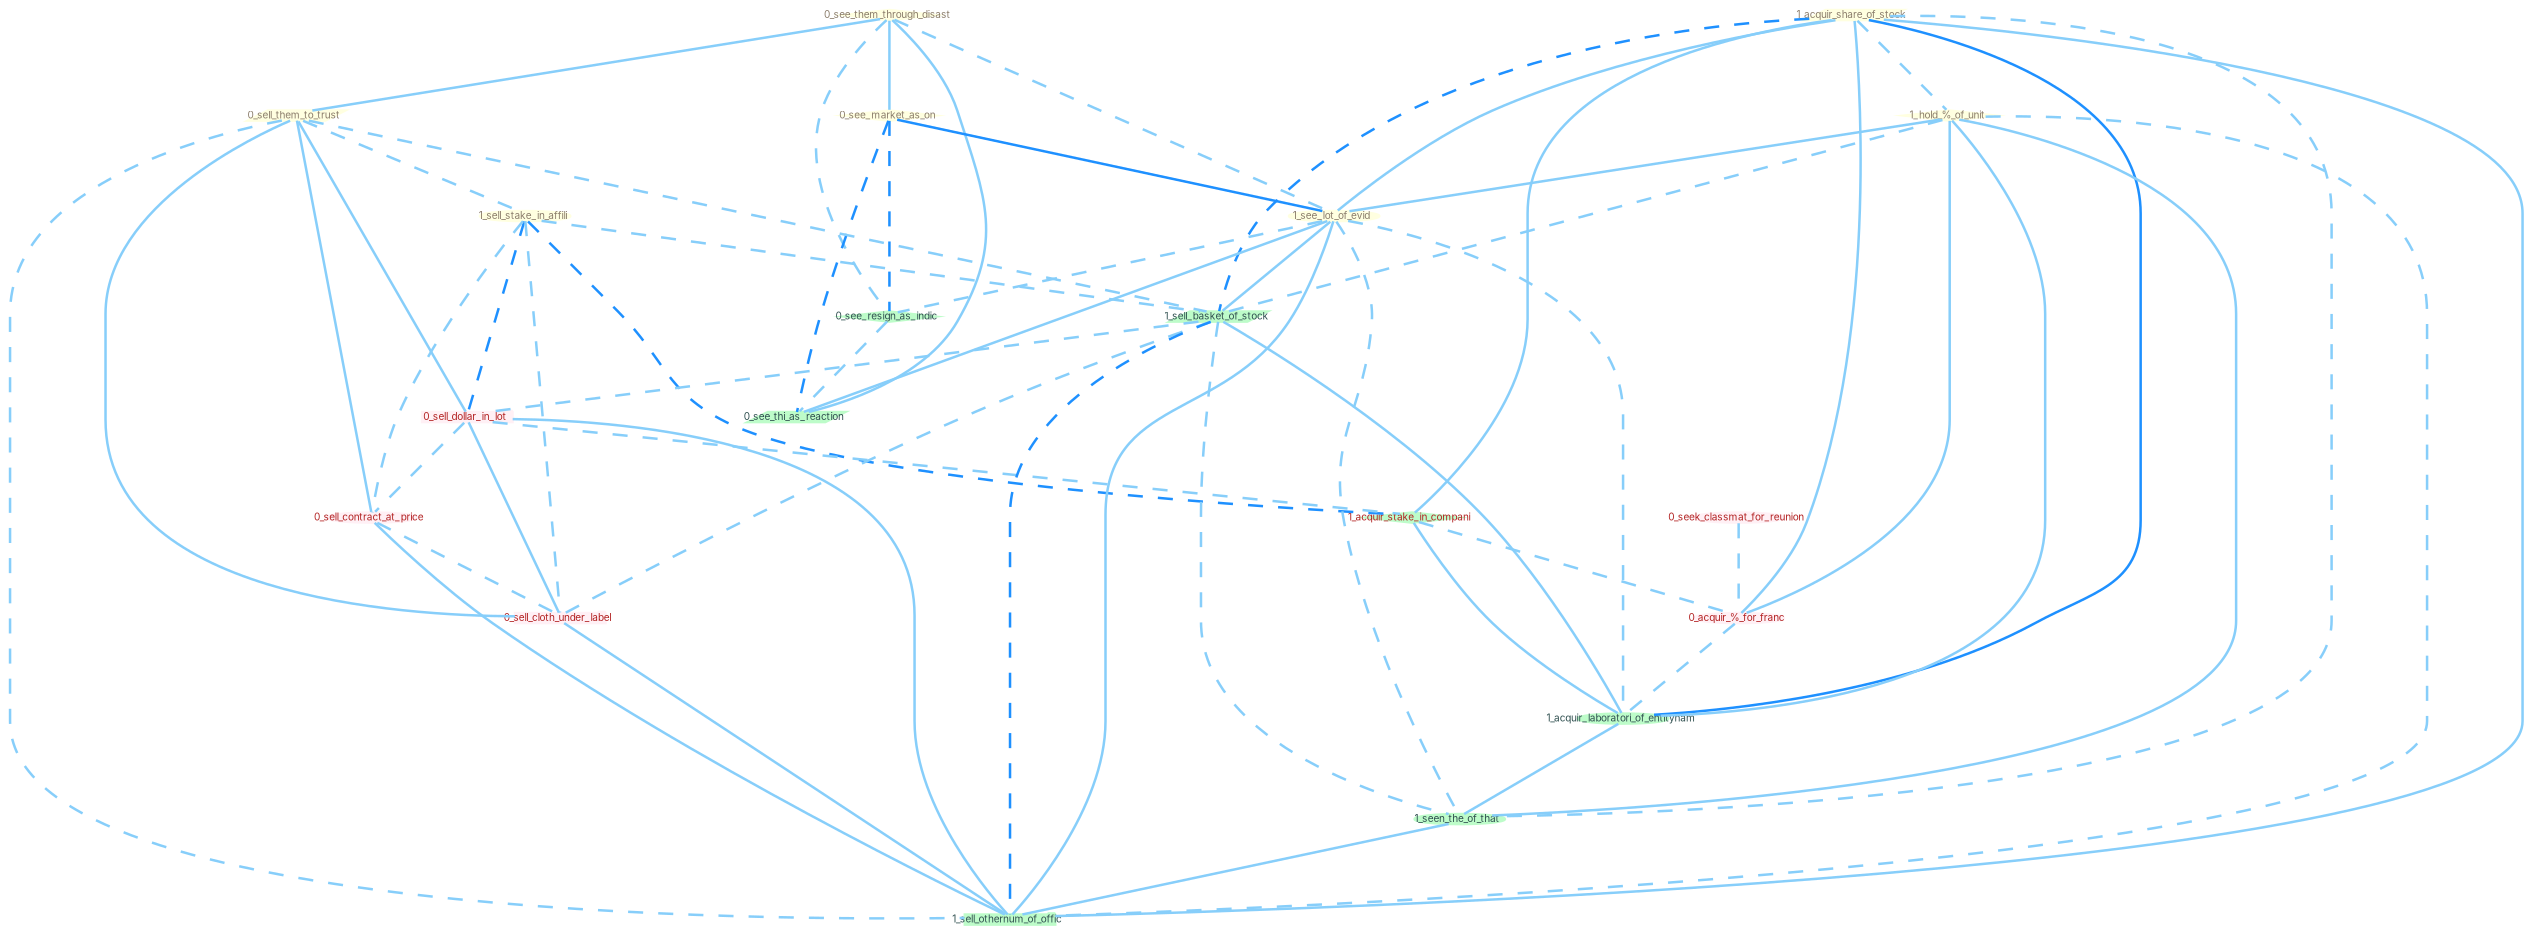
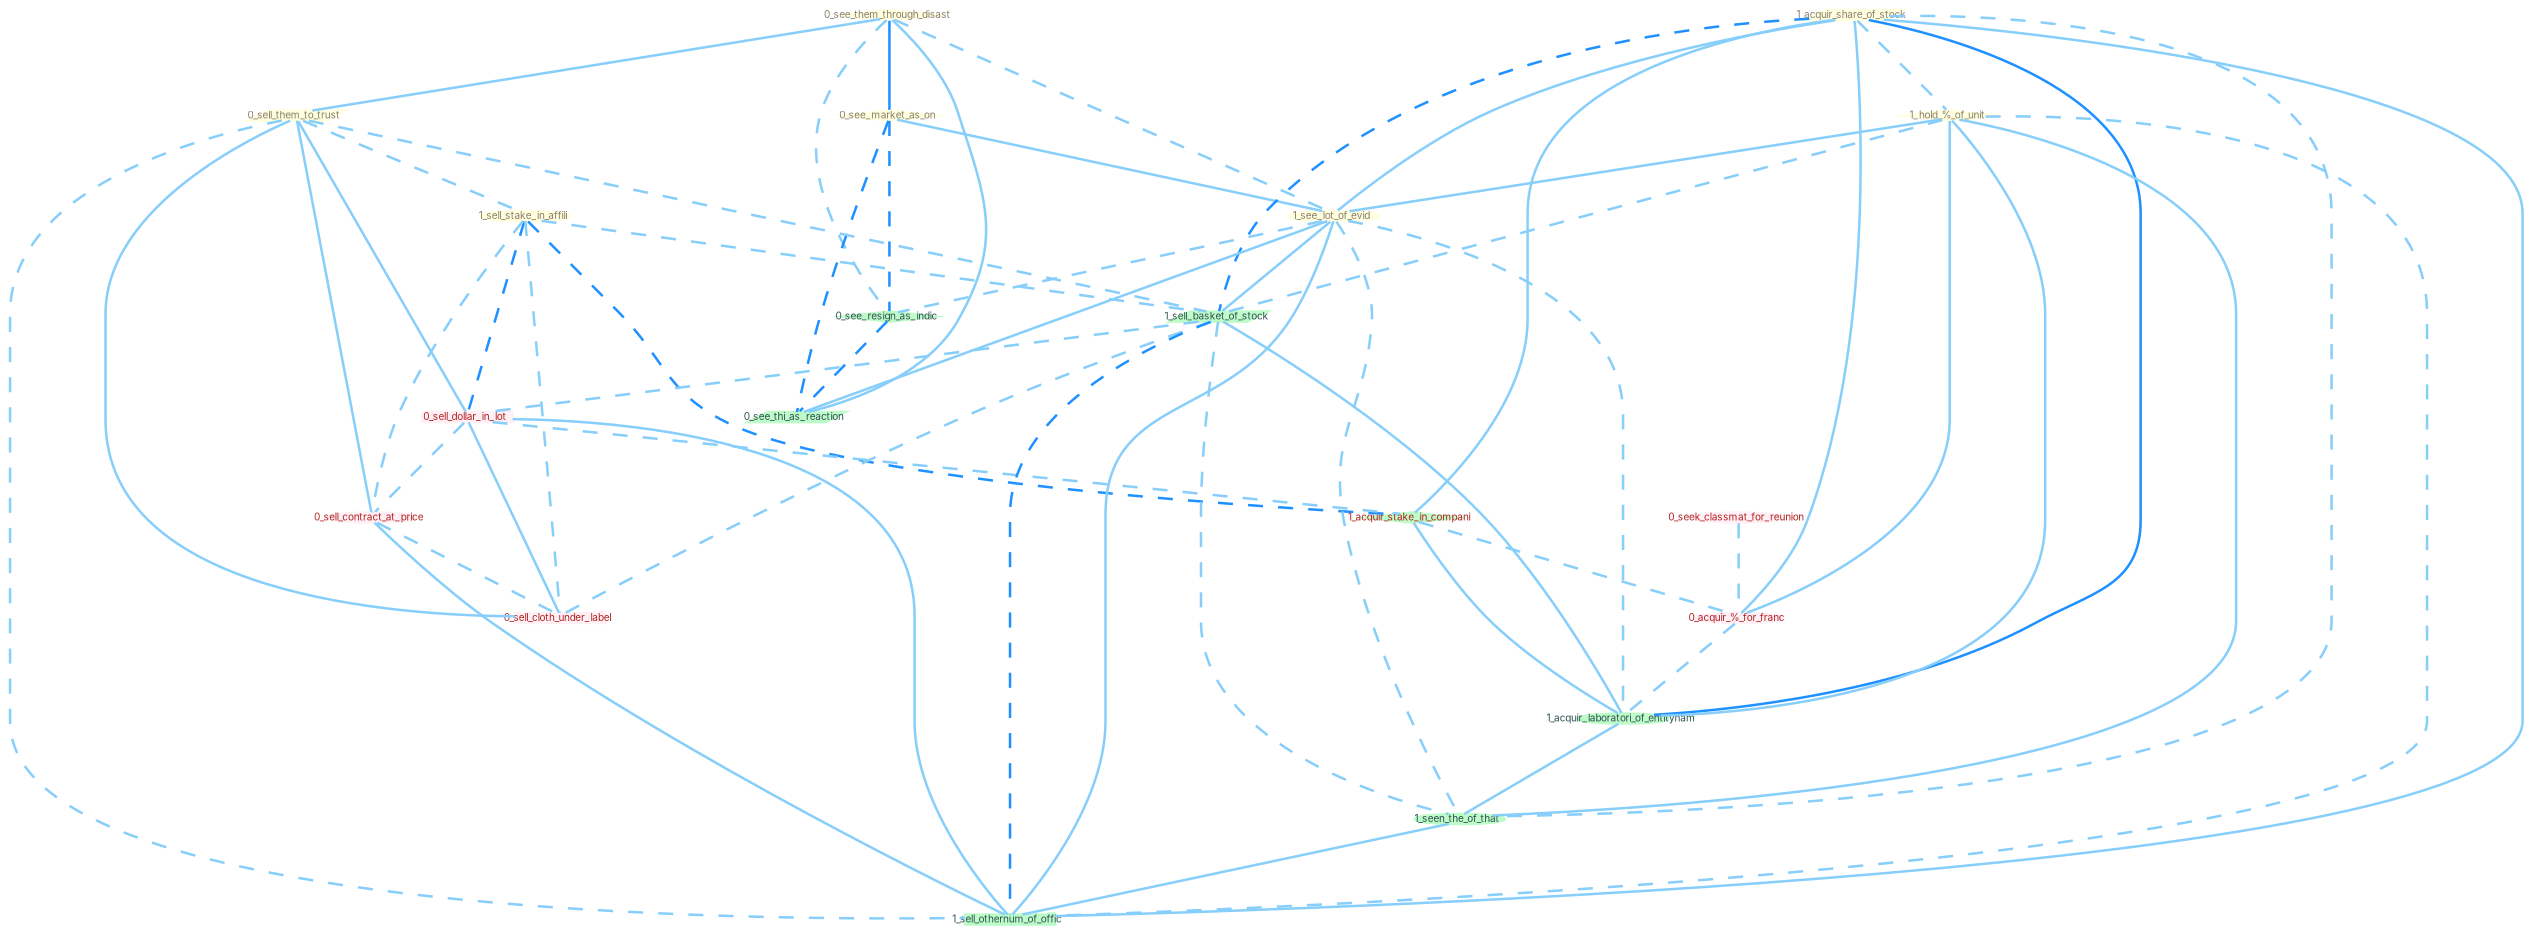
edge "0_see_them_through_disast" -- "0_see_market_as_on": color #87cefa -> #1e90ff
edge "0_see_market_as_on" -- "1_see_lot_of_evid": color #1e90ff -> #87cefa
edge "0_see_resign_as_indic" -- "0_see_thi_as_reaction": color #87cefa -> #1e90ff
edge "0_sell_cloth_under_label" -- "1_sell_othernum_of_offic": removed
